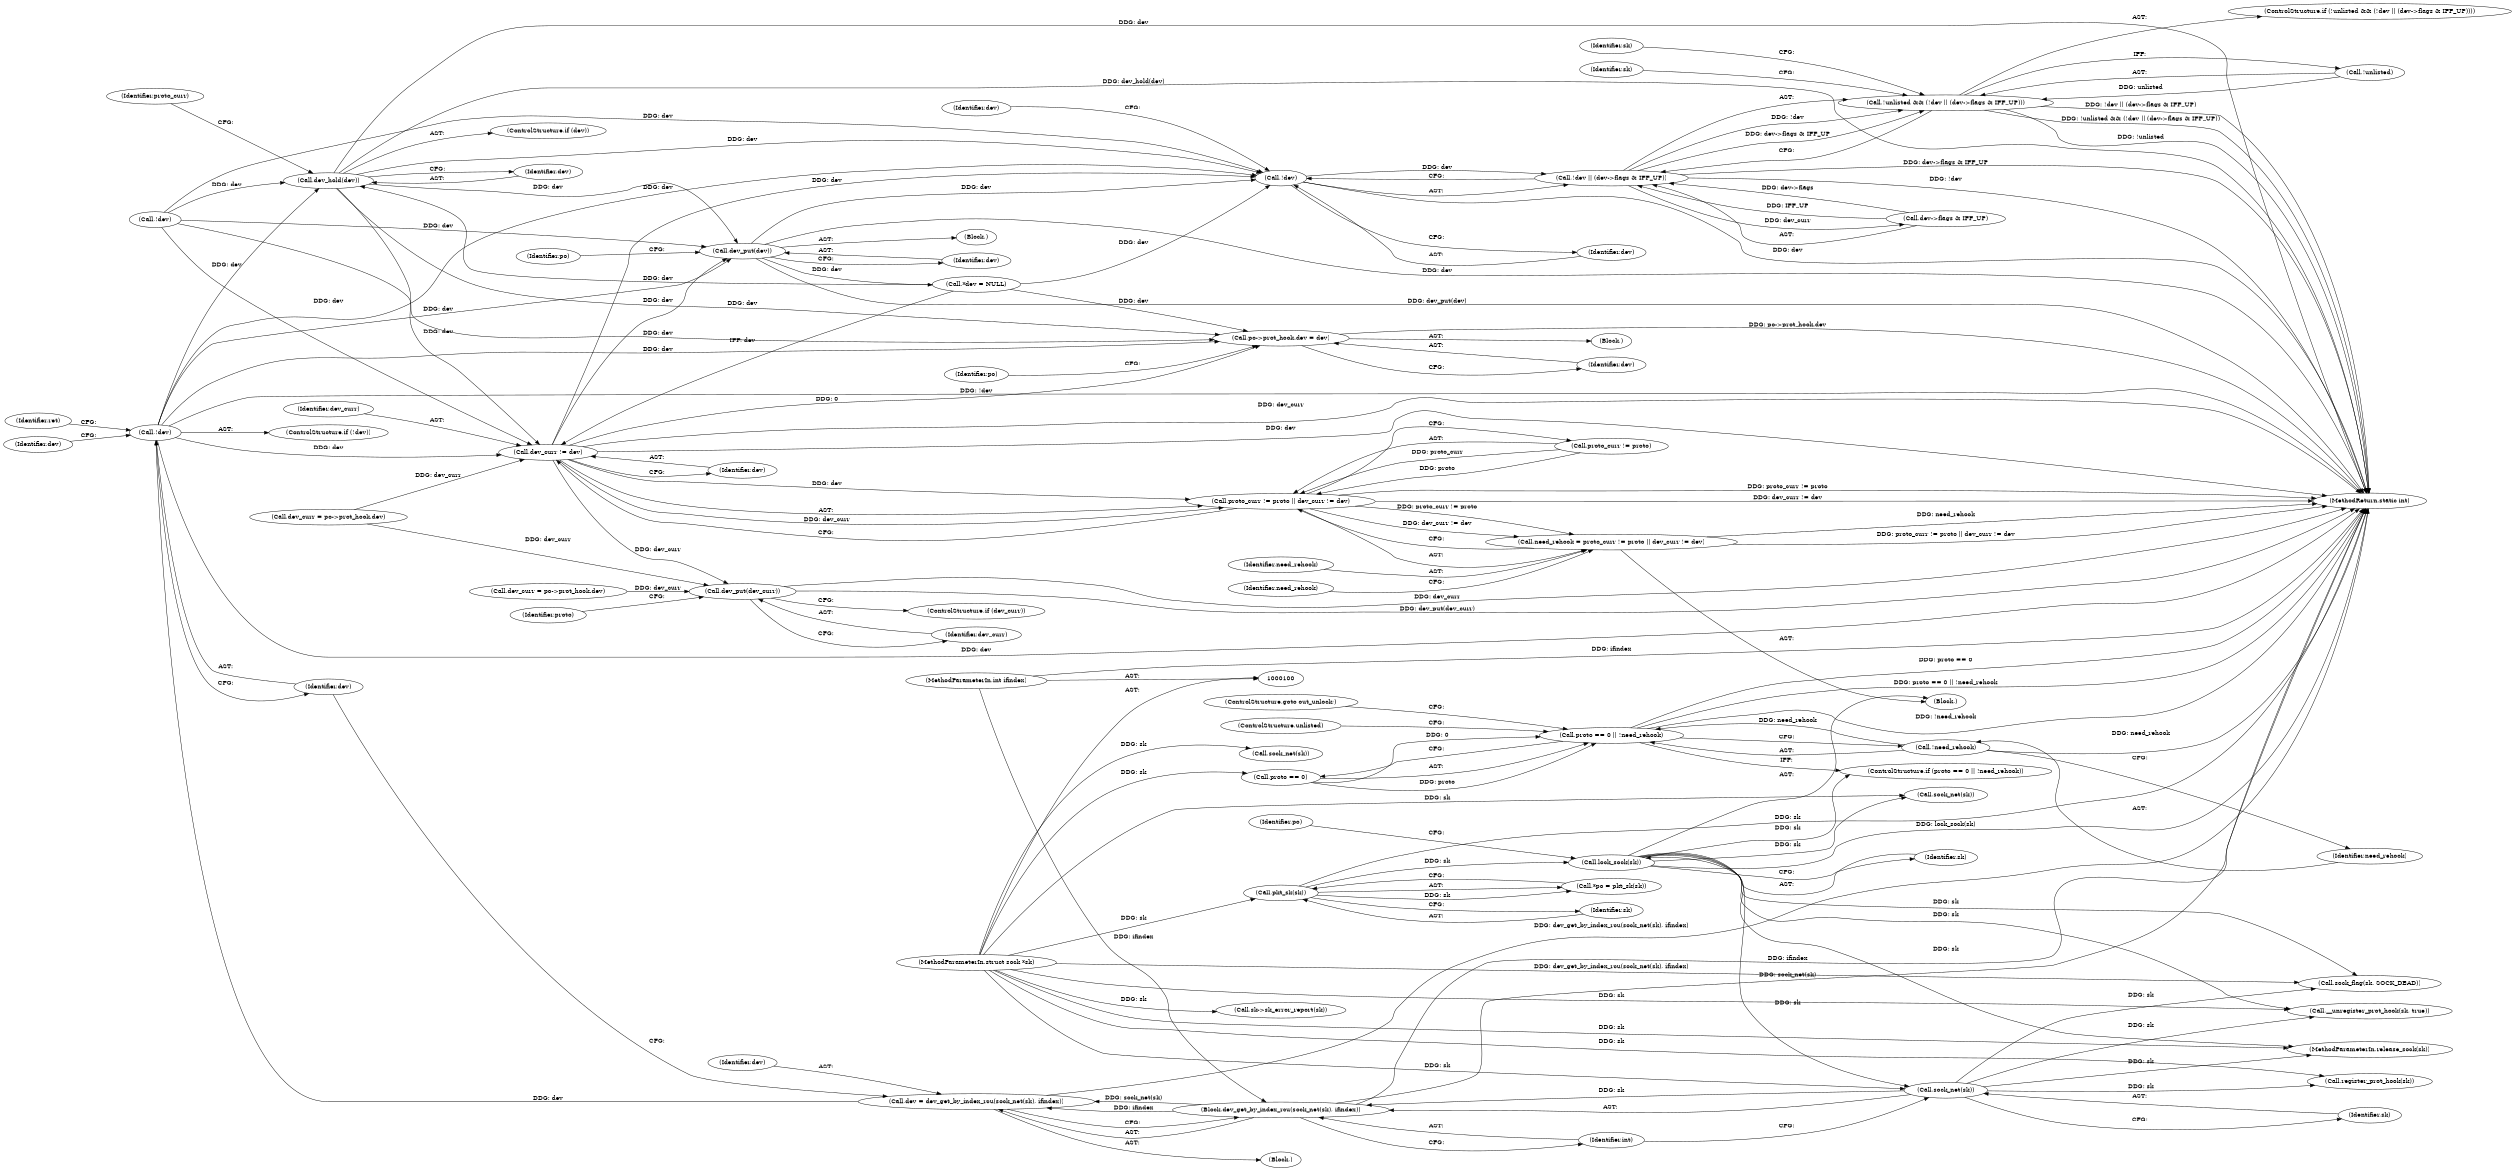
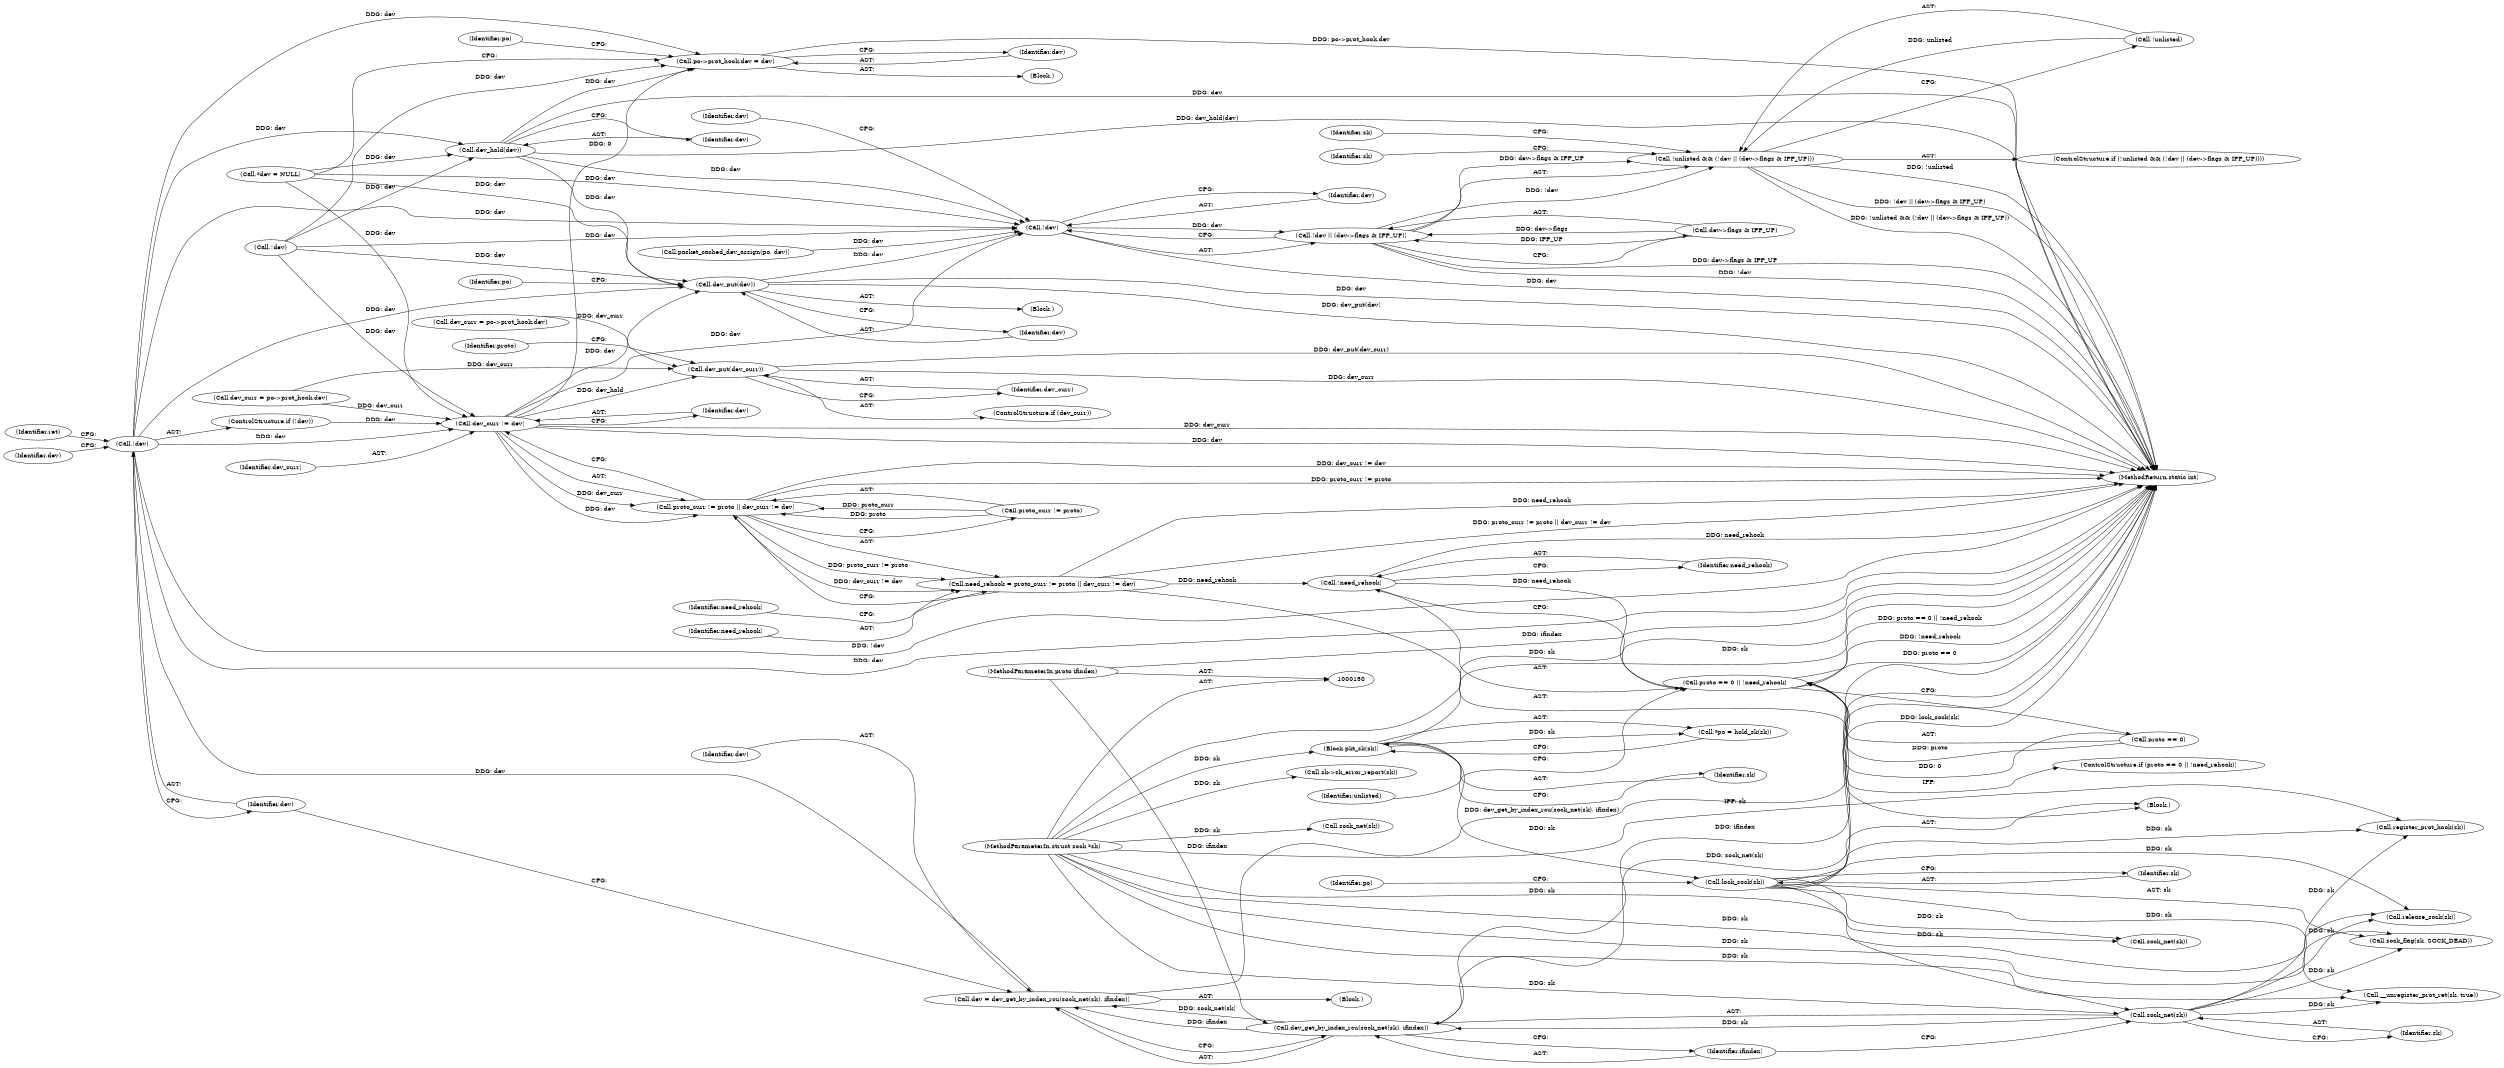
edge "(Call,!unlisted && (!dev || (dev->flags & IFF_UP)))" -> "(Call,!unlisted)": label "IFF: " -> "CFG: "
node "(Identifier,proto_curr)": removed
node "(ControlStructure,if (dev))": removed
edge "(Call,!unlisted && (!dev || (dev->flags & IFF_UP)))" -> "(Call,!dev || (dev->flags & IFF_UP))": removed, label "CFG:"
edge "(Call,!dev || (dev->flags & IFF_UP))" -> "(Call,dev->flags & IFF_UP)": label "DDG: dev_curr" -> "CFG: "
node "(Call,packet_cached_dev_assign(po, dev))": added
edge "(Call,dev_put(dev))" -> "(Call,*dev = NULL)": reversed
edge "(Call,*dev = NULL)" -> "(Call,po->prot_hook.dev = dev)": label "DDG: dev" -> "CFG: "
edge "(Call,dev_hold(dev))" -> "(Call,dev_curr != dev)": now "(ControlStructure,if (!dev))" -> "(Call,dev_curr != dev)"
edge "(Call,*dev = NULL)" -> "(Call,dev_curr != dev)": label "IFF: dev" -> "DDG: dev"
edge "(Call,dev_curr != dev)" -> "(Call,dev_put(dev_curr))": label "DDG: dev_curr" -> "DDG: dev_hold"
edge "(Call,need_rehook = proto_curr != proto || dev_curr != dev)" -> "(Call,!need_rehook)": added, label "DDG: need_rehook"
edge "(Call,dev_put(dev_curr))" -> "(ControlStructure,if (dev_curr))": label "CFG: " -> "AST: "
node "1000100": label "1000100" -> "1000150"
node "(MethodParameterIn,int ifindex)": label "(MethodParameterIn,int ifindex)" -> "(MethodParameterIn,proto ifindex)"
node "(ControlStructure,goto out_unlock;)": removed
node "(ControlStructure,unlisted)": label "(ControlStructure,unlisted)" -> "(Identifier,unlisted)"
edge "(MethodParameterIn,struct sock *sk)" -> "(Call,proto == 0)": now "(MethodParameterIn,struct sock *sk)" -> "(MethodReturn,static int)"
edge "(Call,lock_sock(sk))" -> "(ControlStructure,if (proto == 0 || !need_rehook))": now "(Call,lock_sock(sk))" -> "(Call,register_prot_hook(sk))"
node "(Call,*po = pkt_sk(sk))": label "(Call,*po = pkt_sk(sk))" -> "(Call,*po = hold_sk(sk))"
node "(Call,pkt_sk(sk))": label "(Call,pkt_sk(sk))" -> "(Block,pkt_sk(sk))"
edge "(Call,lock_sock(sk))" -> "(Call,sock_flag(sk, SOCK_DEAD))": label "DDG: sk" -> "AST: sk"
edge "(MethodParameterIn,struct sock *sk)" -> "(Call,sock_flag(sk, SOCK_DEAD))": label "DDG: dev_get_by_index_rcu(sock_net(sk), ifindex)" -> "DDG: sk"
node "(Call,__unregister_prot_hook(sk, true))": label "(Call,__unregister_prot_hook(sk, true))" -> "(Call,__unregister_prot_ret(sk, true))"
edge "(MethodParameterIn,struct sock *sk)" -> "(Call,register_prot_hook(sk))": label "DDG: sk" -> "IFF: sk"
node "(MethodParameterIn,release_sock(sk))": label "(MethodParameterIn,release_sock(sk))" -> "(Call,release_sock(sk))"
node "(Block,dev_get_by_index_rcu(sock_net(sk), ifindex))": label "(Block,dev_get_by_index_rcu(sock_net(sk), ifindex))" -> "(Call,dev_get_by_index_rcu(sock_net(sk), ifindex))"
node "(Identifier,int)": label "(Identifier,int)" -> "(Identifier,ifindex)"
